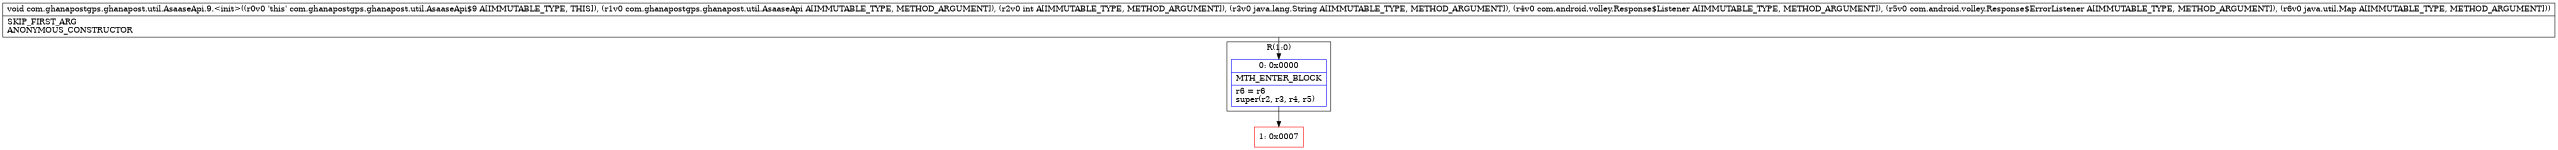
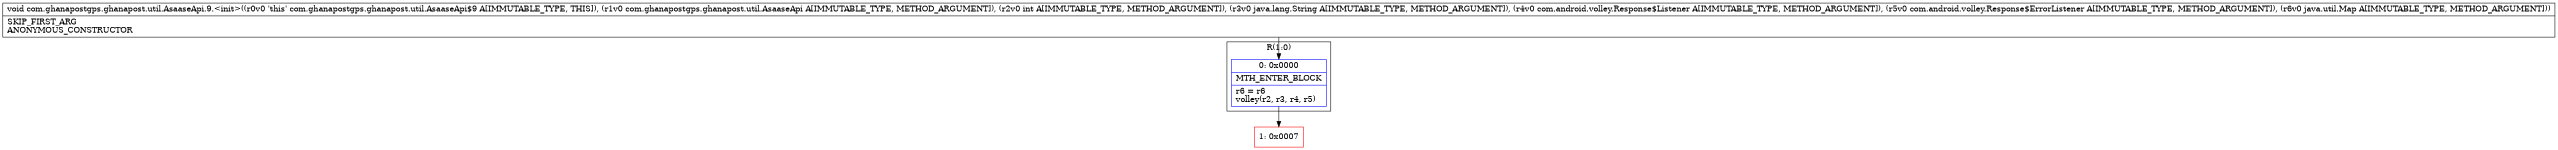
node "0: 0x0000": text "super(r2, r3, r4, r5)" -> "volley(r2, r3, r4, r5)"
